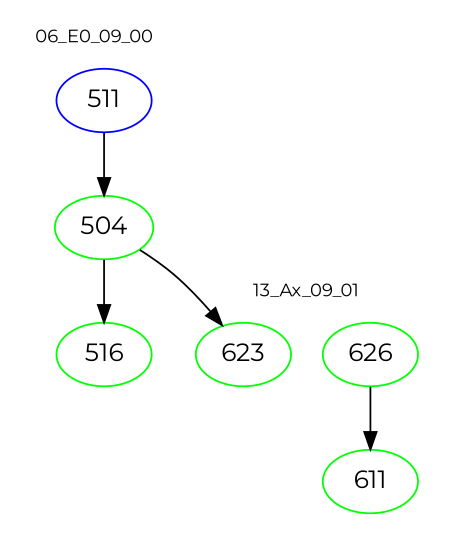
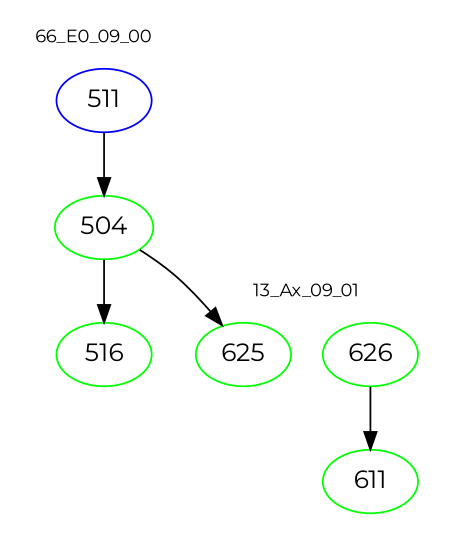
cluster "06_E0_09_00": label "06_E0_09_00" -> "66_E0_09_00"
node "623": label "623" -> "625"
